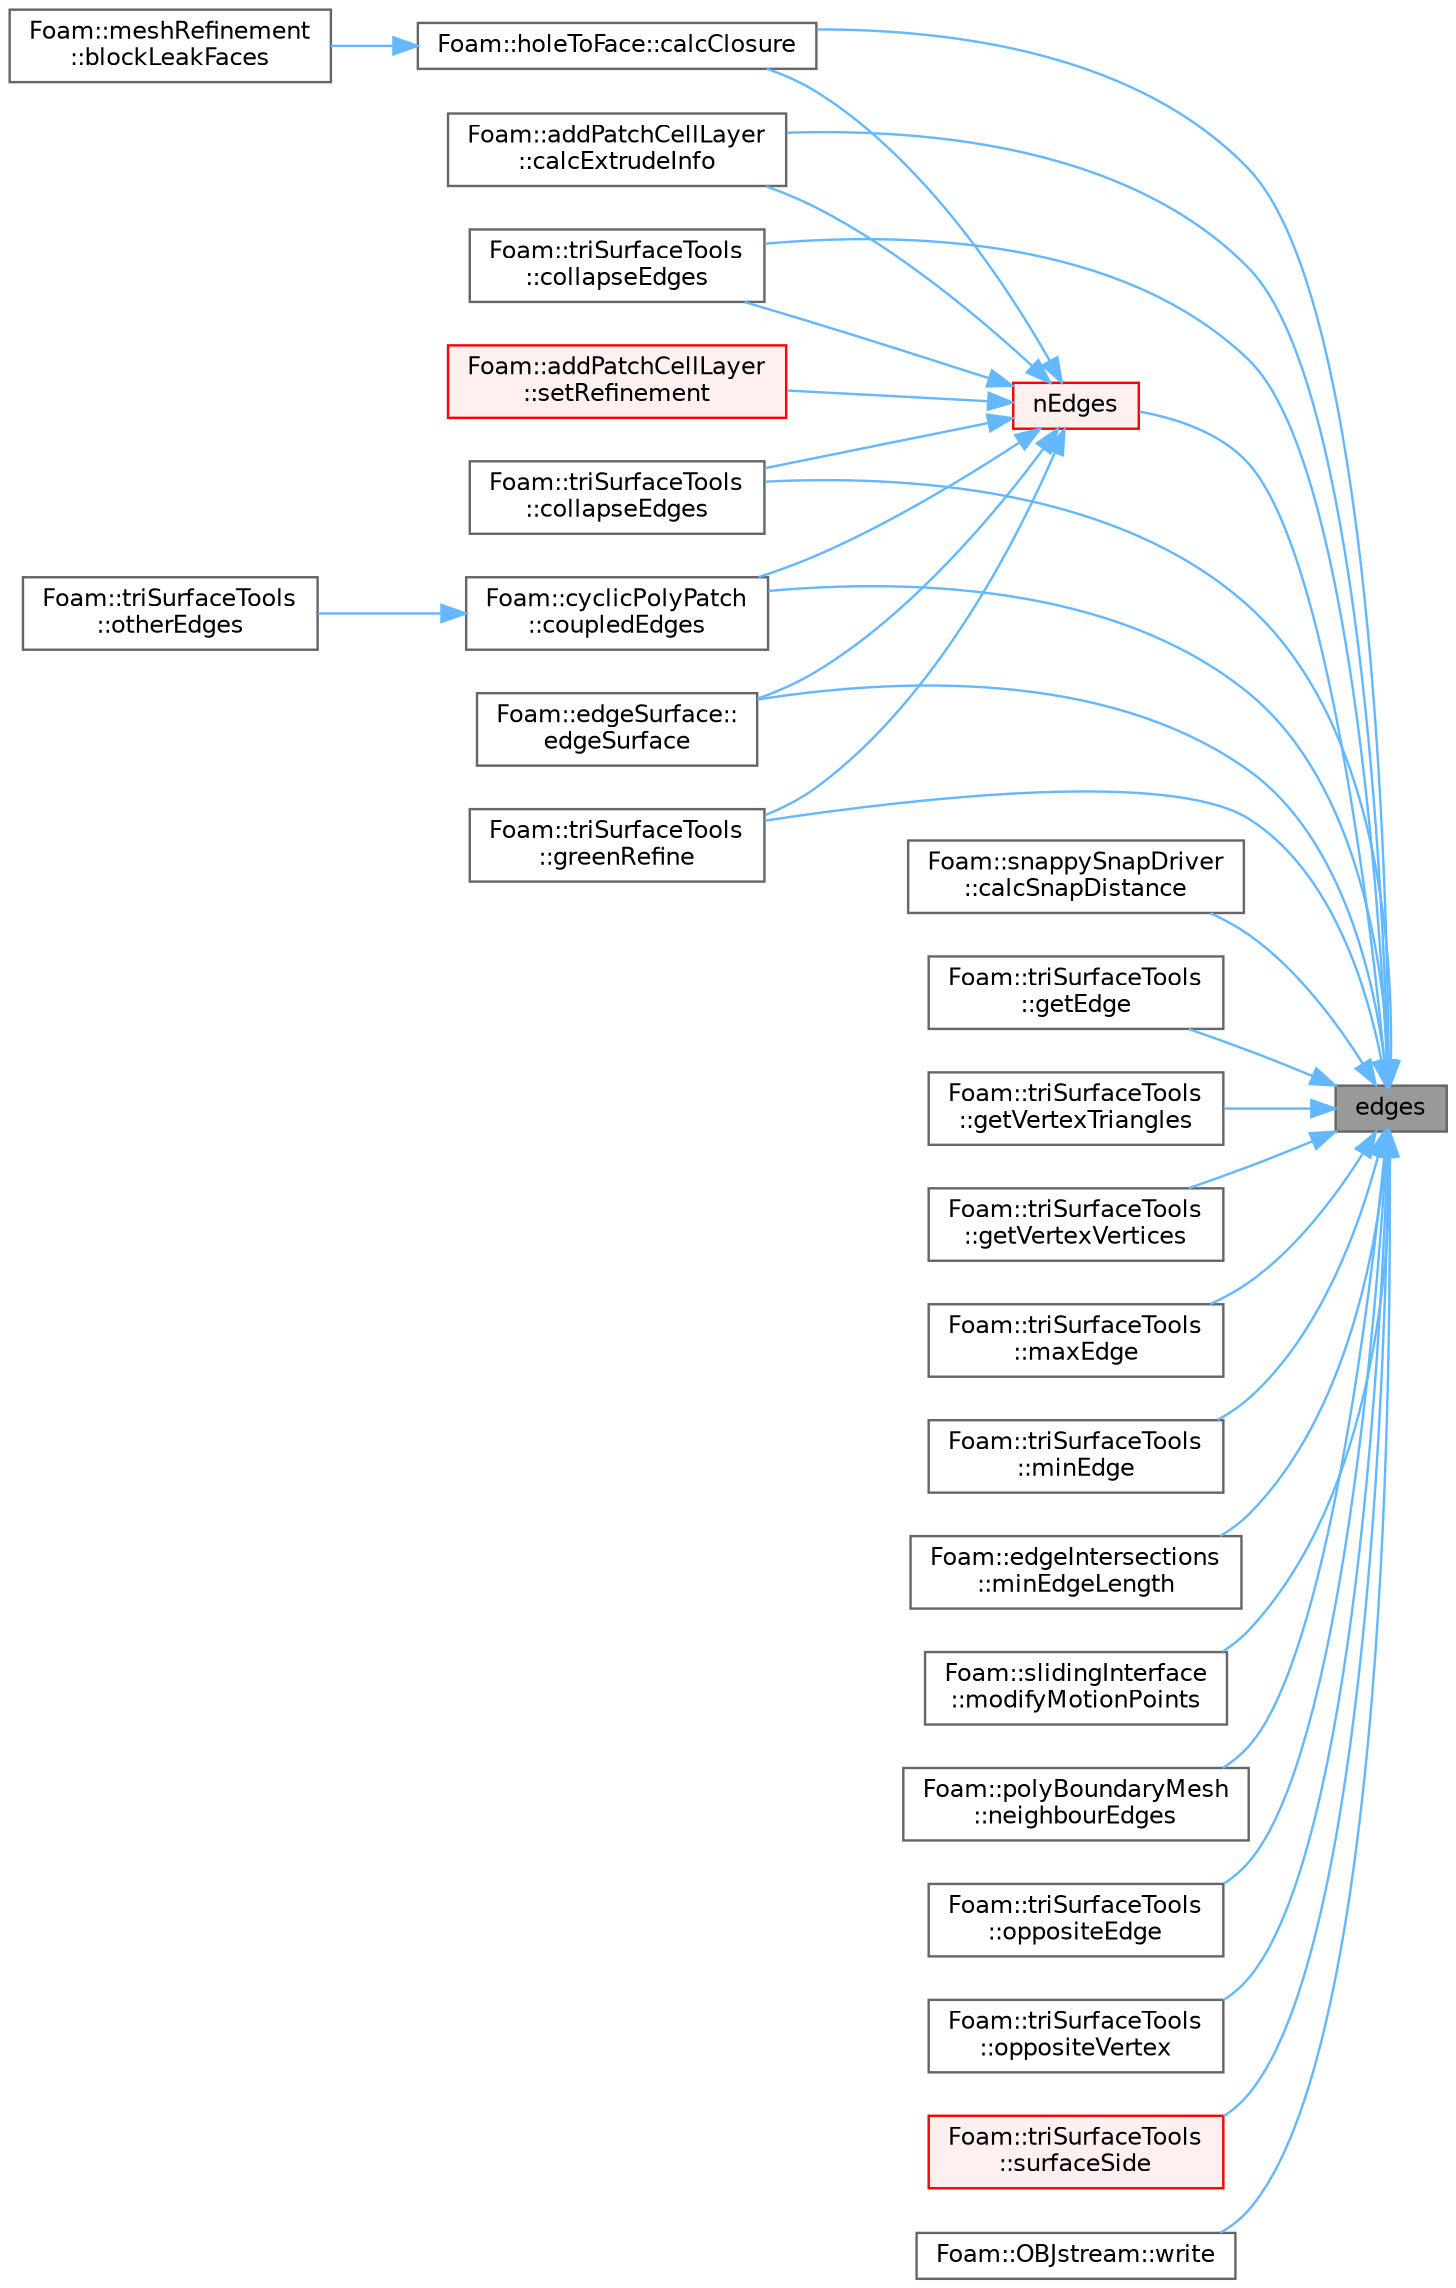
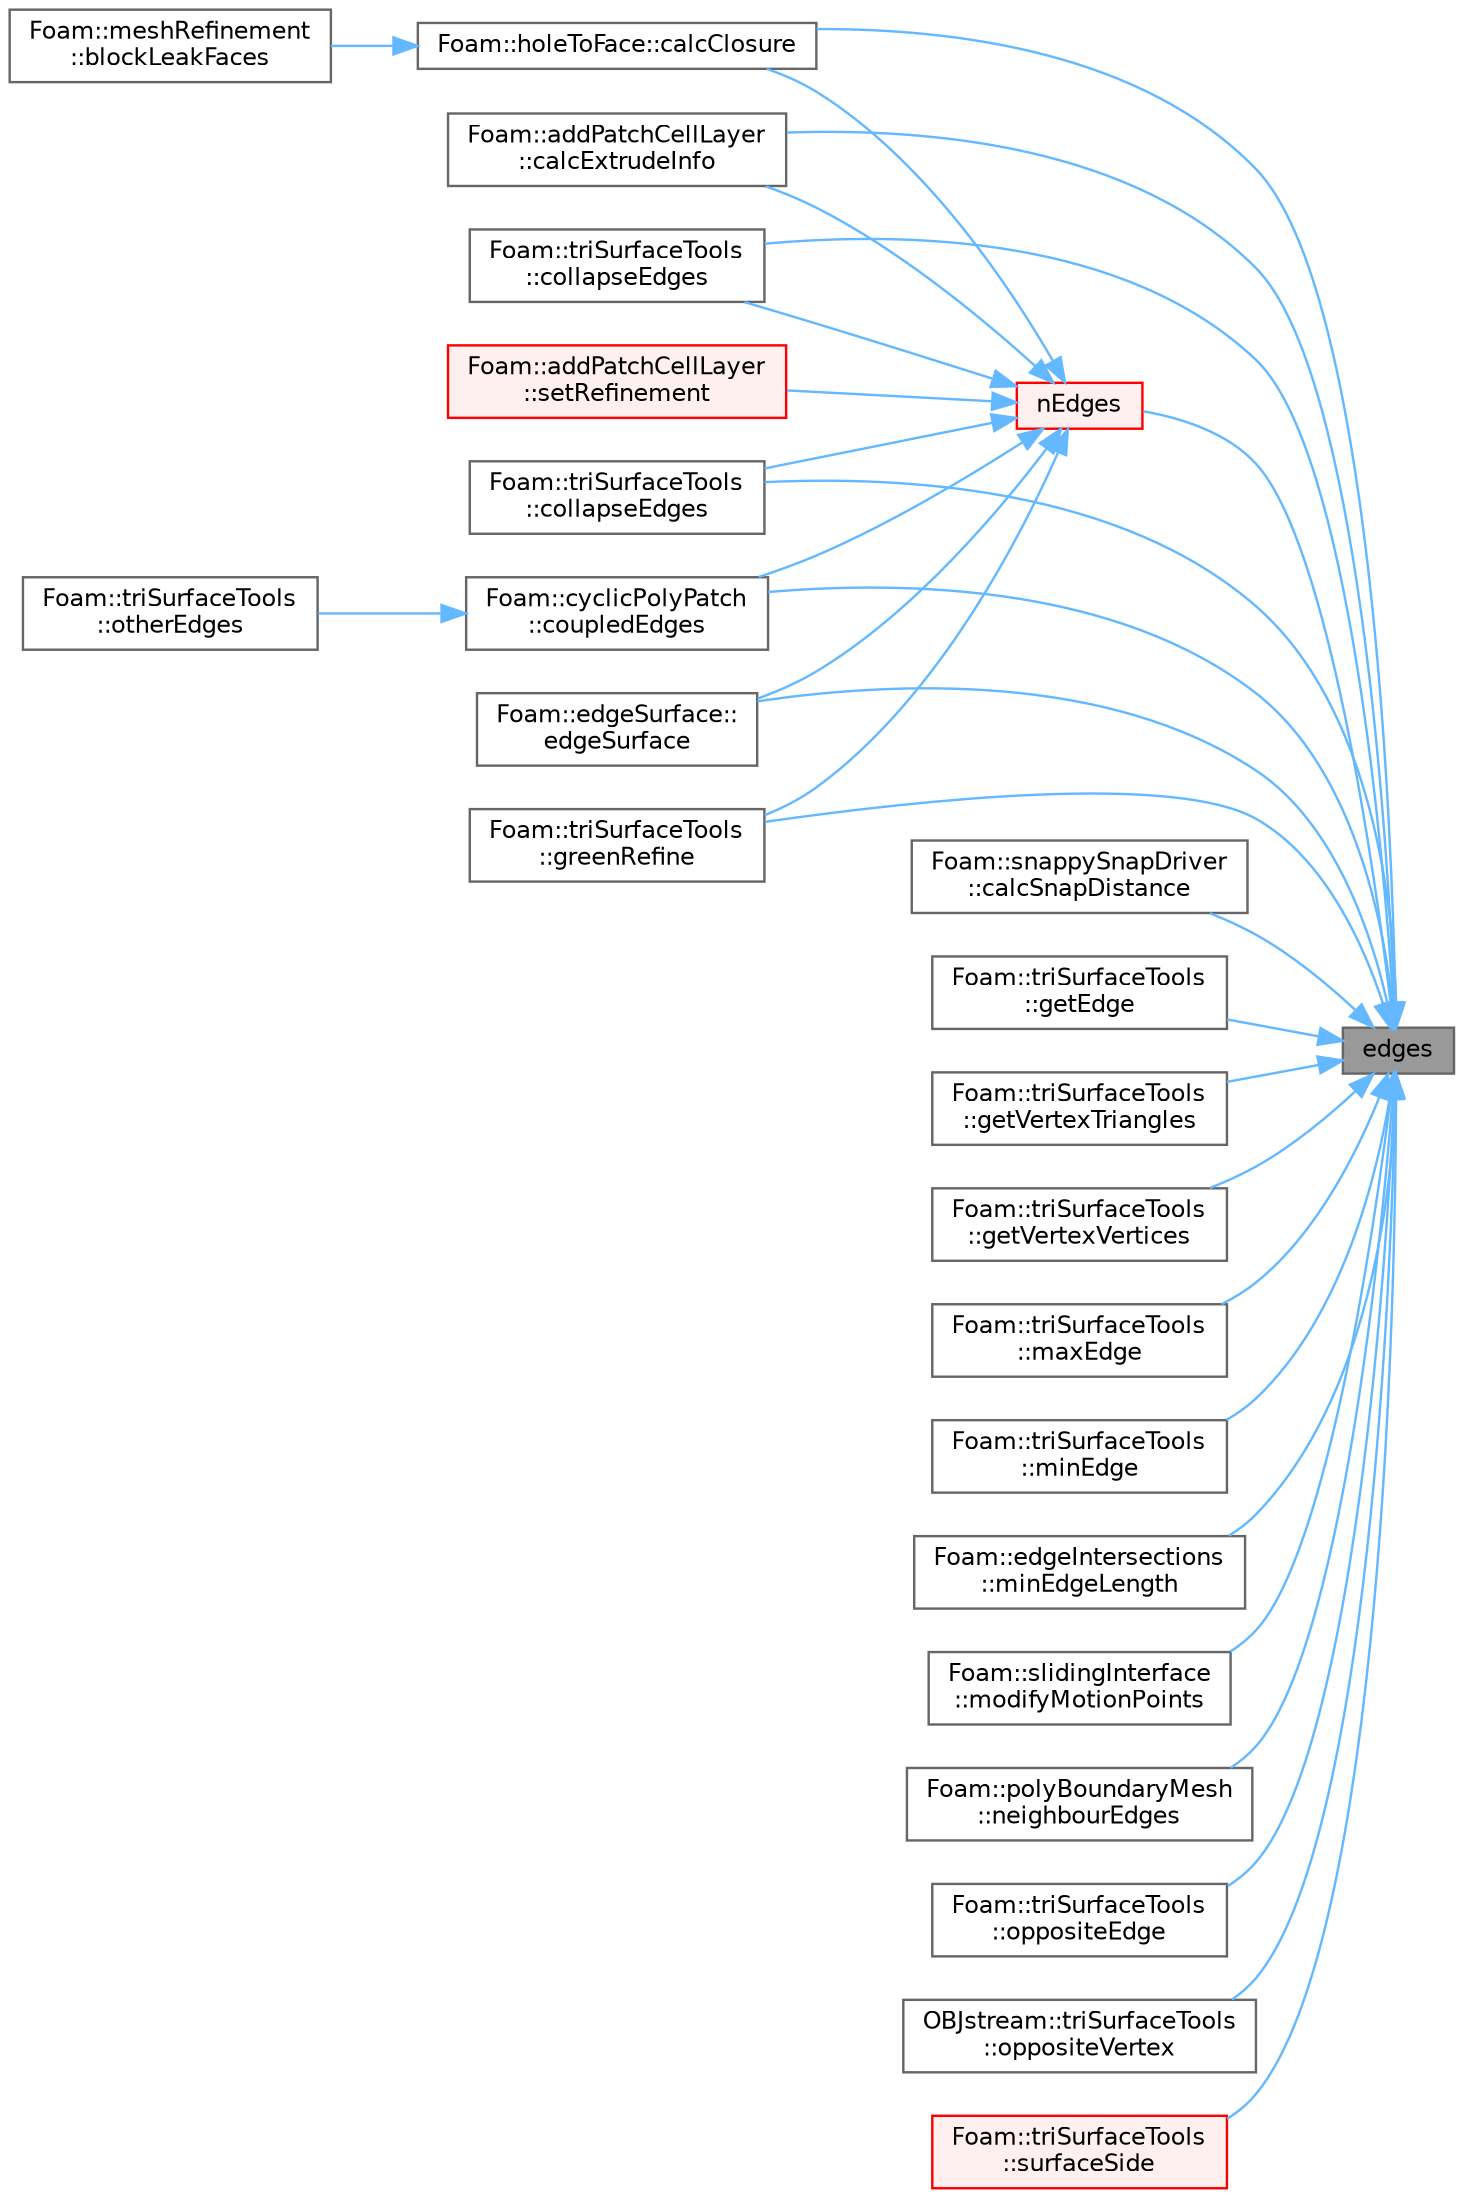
node "Foam::triSurfaceTools ::oppositeVertex": label "Foam::triSurfaceTools ::oppositeVertex" -> "OBJstream::triSurfaceTools ::oppositeVertex"
node "Foam::OBJstream::write": removed
